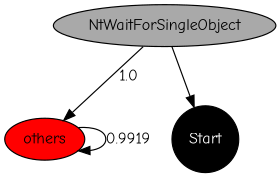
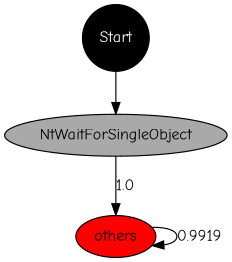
edge "NtWaitForSingleObject" -> "Start": reversed
